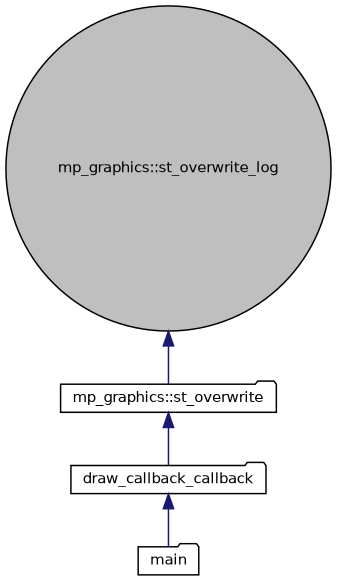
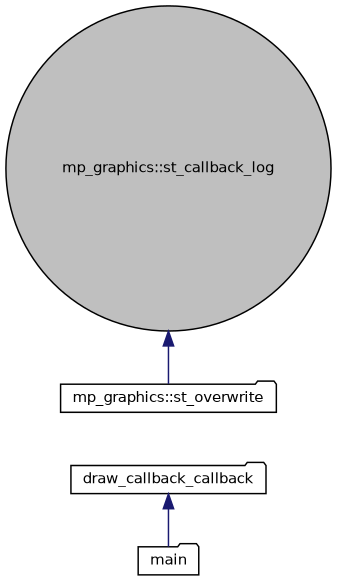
node "mp_graphics::st_overwrite_log": label "mp_graphics::st_overwrite_log" -> "mp_graphics::st_callback_log"
edge "draw_callback_callback" -> "mp_graphics::st_overwrite": removed
